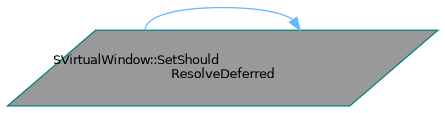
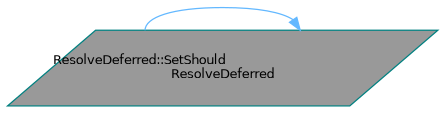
node "SVirtualWindow::SetShould ResolveDeferred": label "SVirtualWindow::SetShould ResolveDeferred" -> "ResolveDeferred::SetShould ResolveDeferred"
